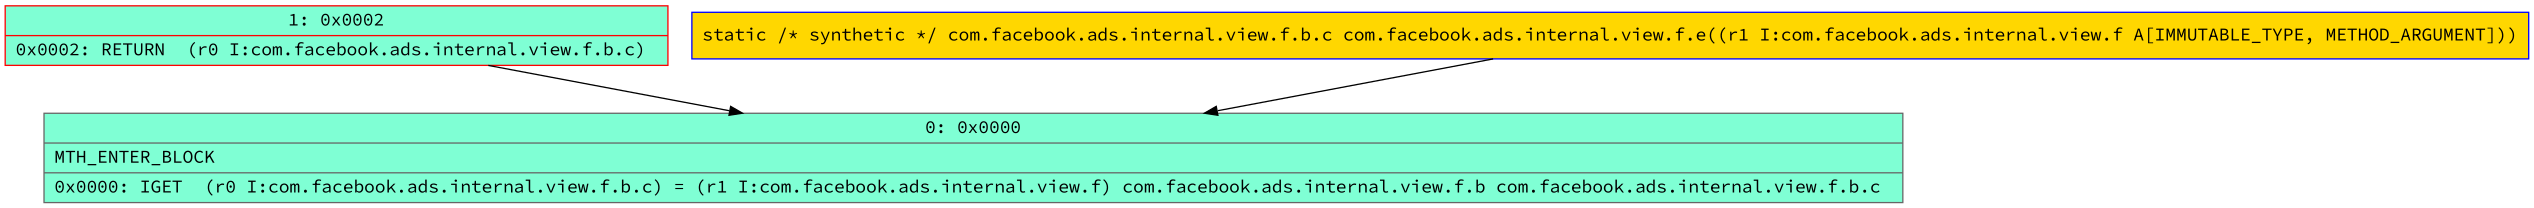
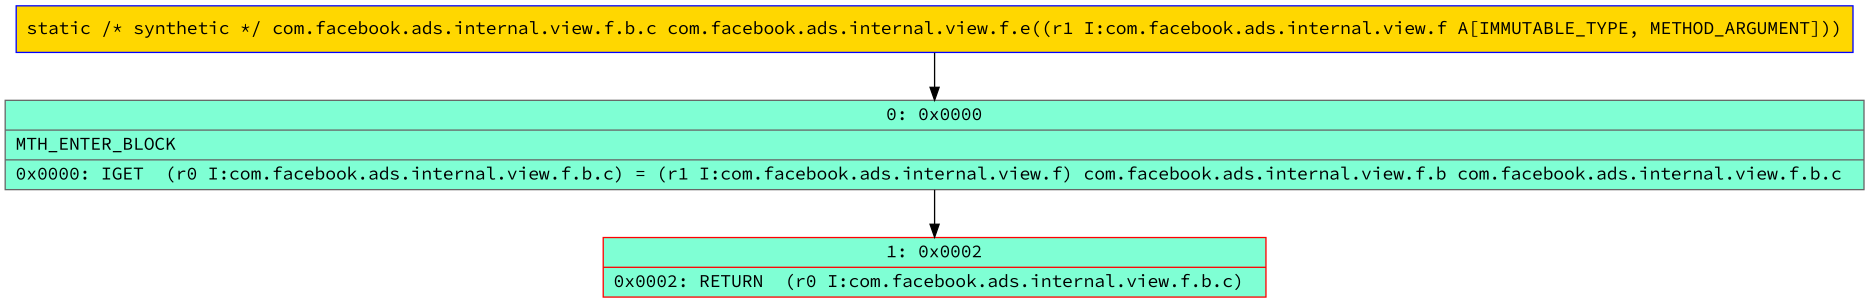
edge "1: 0x0002" -> "0: 0x0000": reversed
